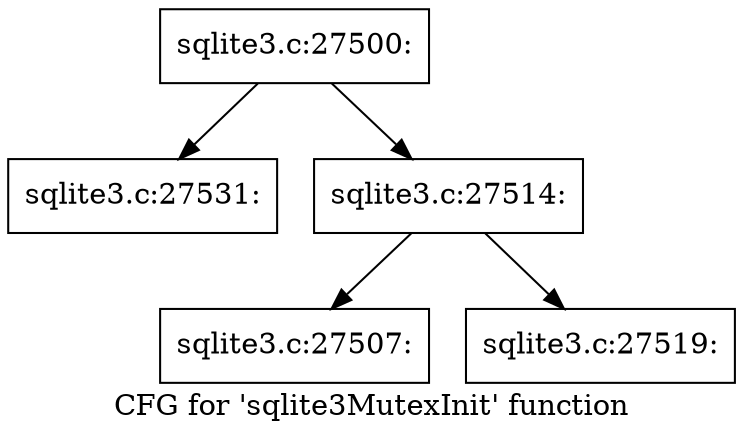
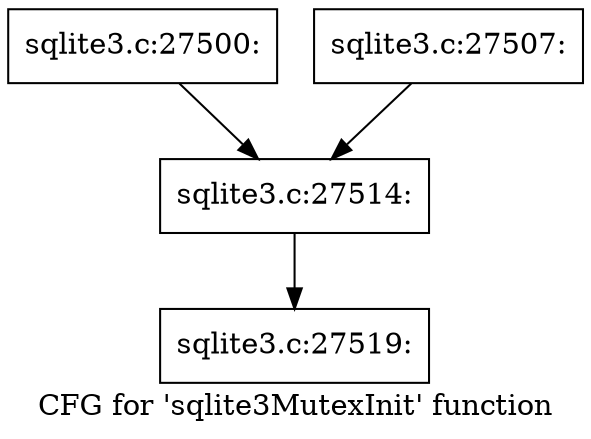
node "sqlite3.c:27531:": removed
edge "sqlite3.c:27514:" -> "sqlite3.c:27507:": reversed
